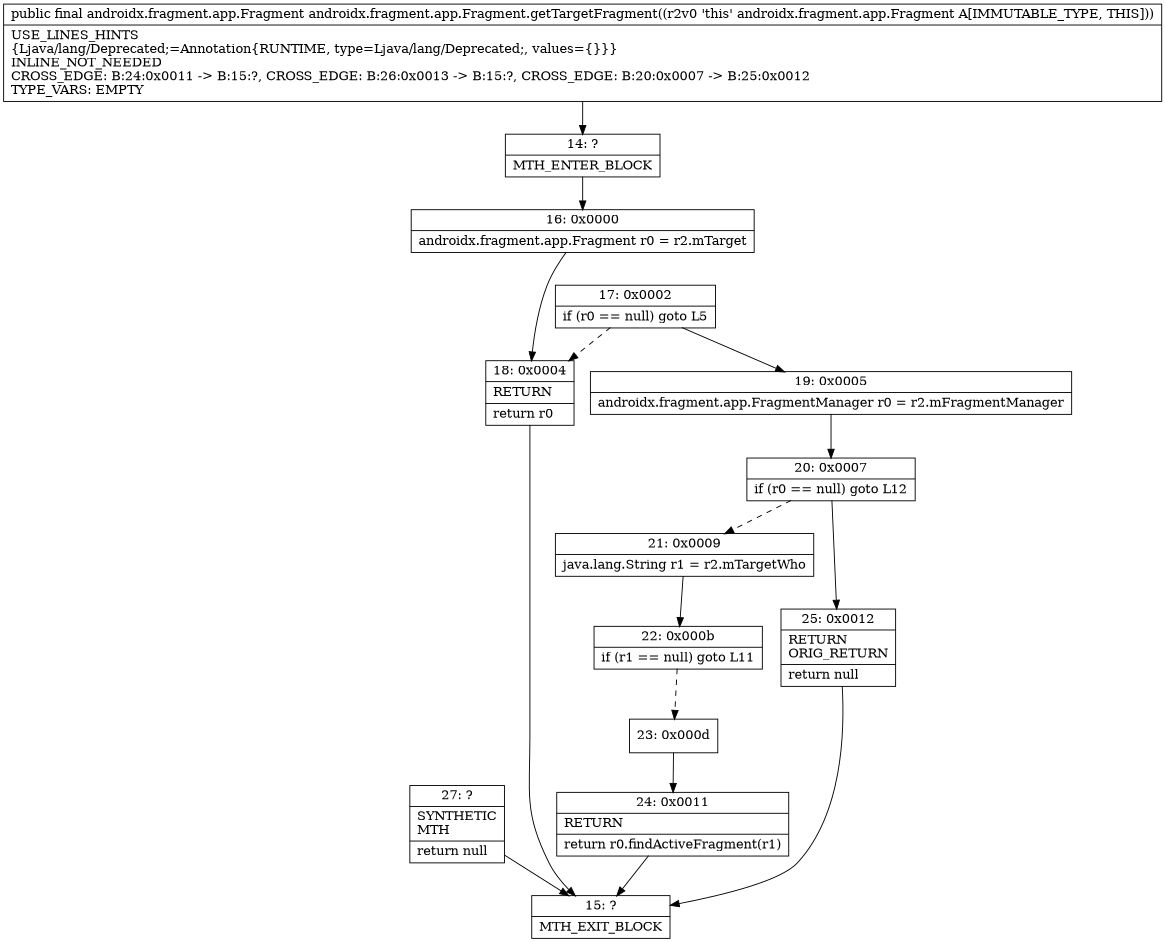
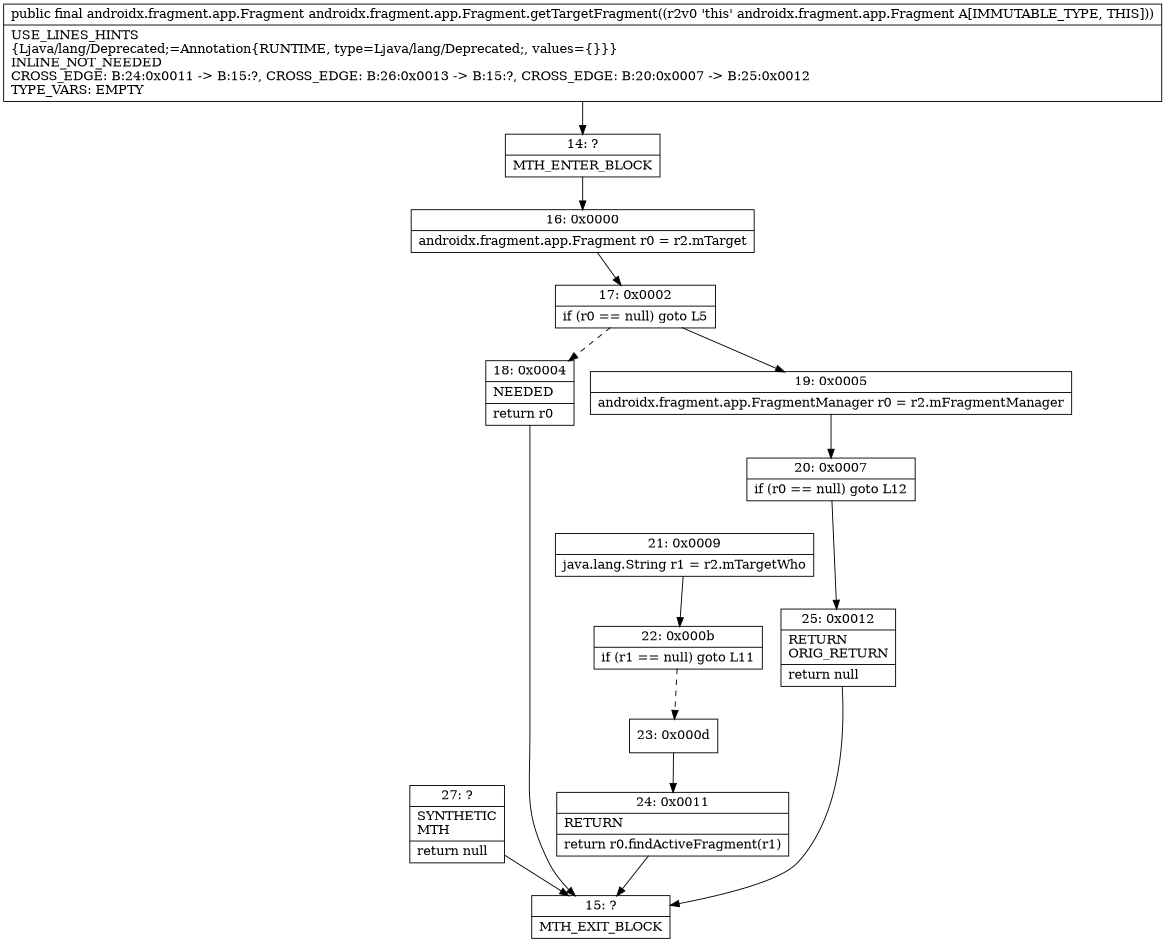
edge "16: 0x0000" -> "18: 0x0004": now "16: 0x0000" -> "17: 0x0002"
node "18: 0x0004": text "RETURN" -> "NEEDED"
edge "20: 0x0007" -> "21: 0x0009": removed
